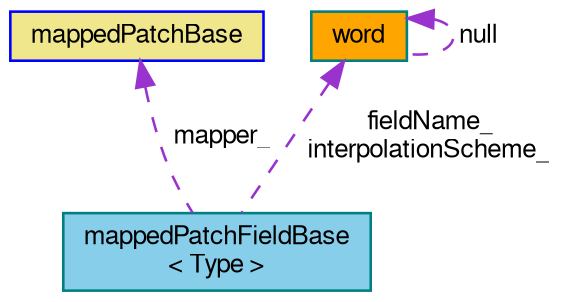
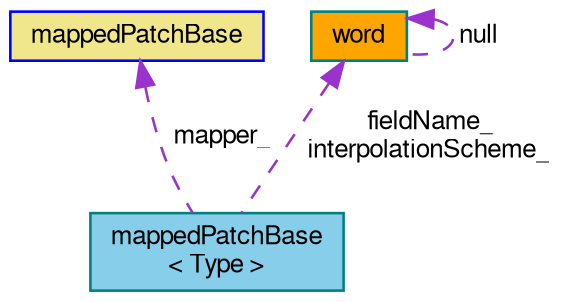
node "mappedPatchFieldBase < Type >": label "mappedPatchFieldBase < Type >" -> "mappedPatchBase < Type >"
